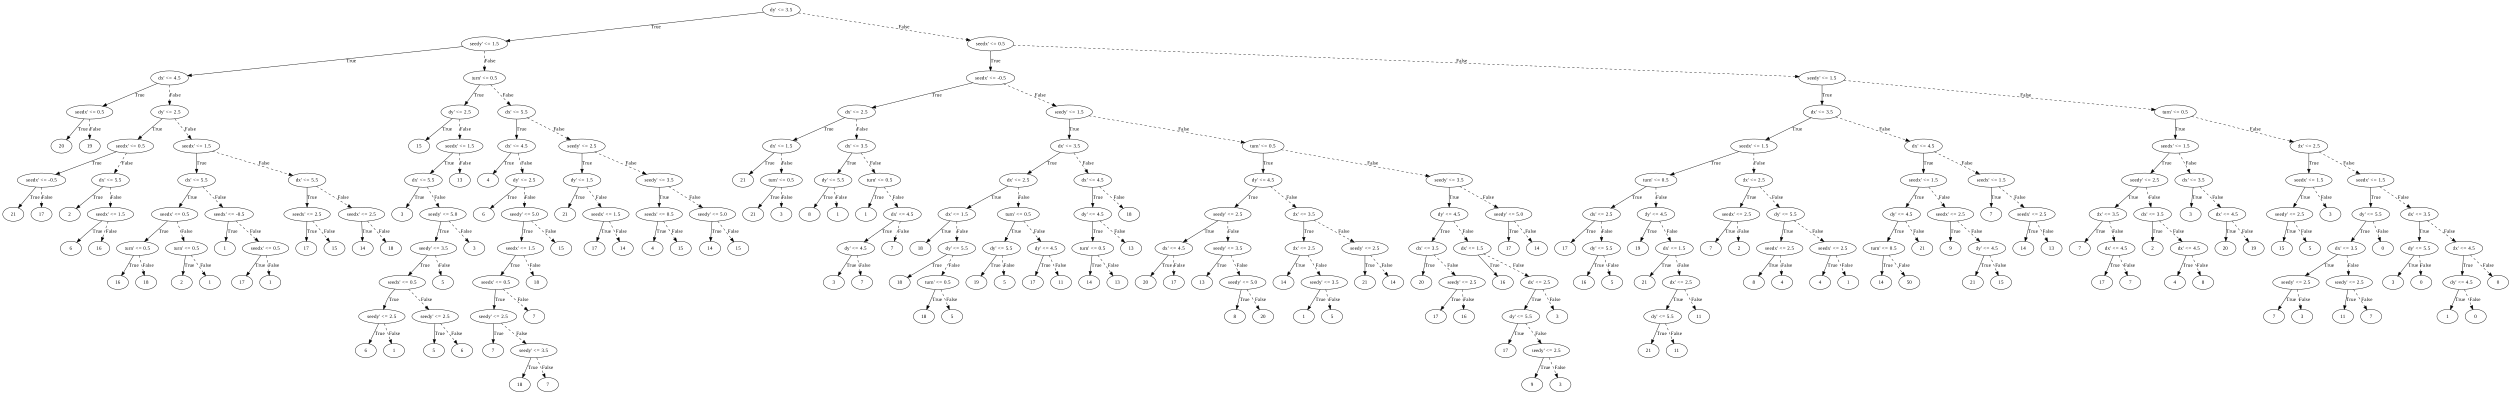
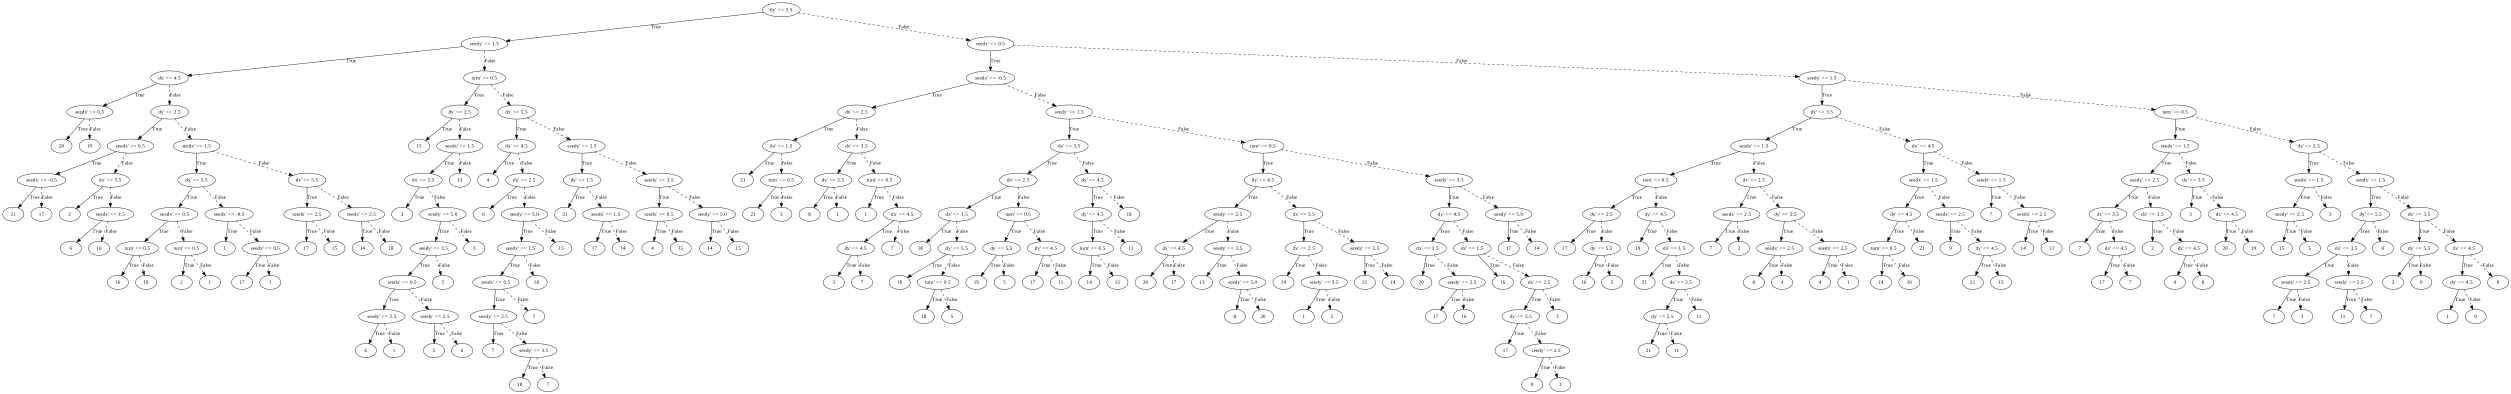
node "50": label "50" -> "10"
